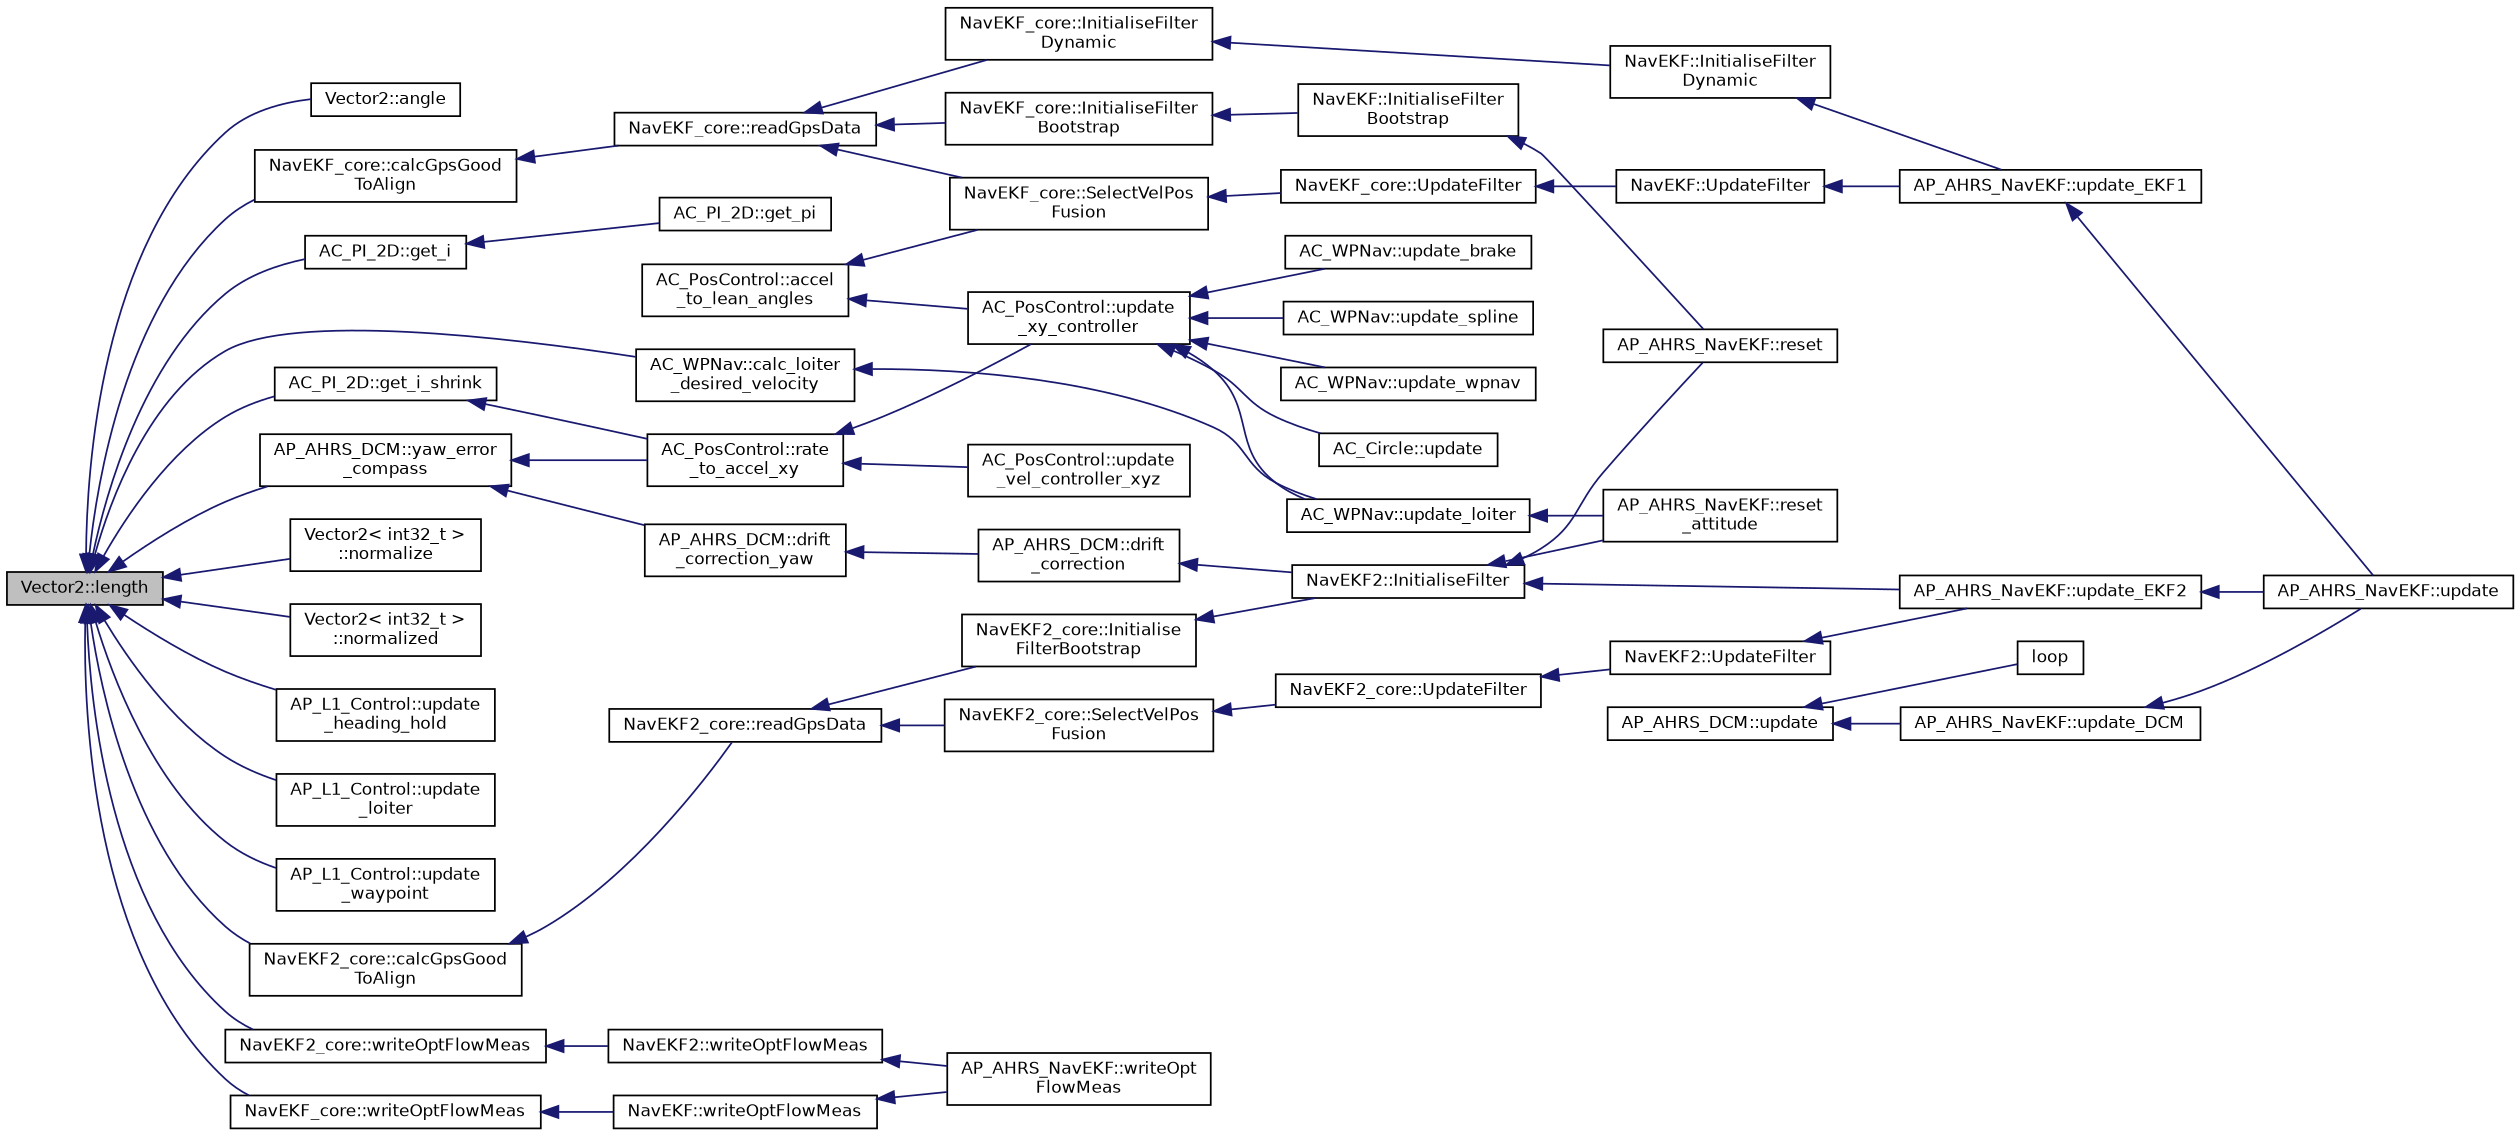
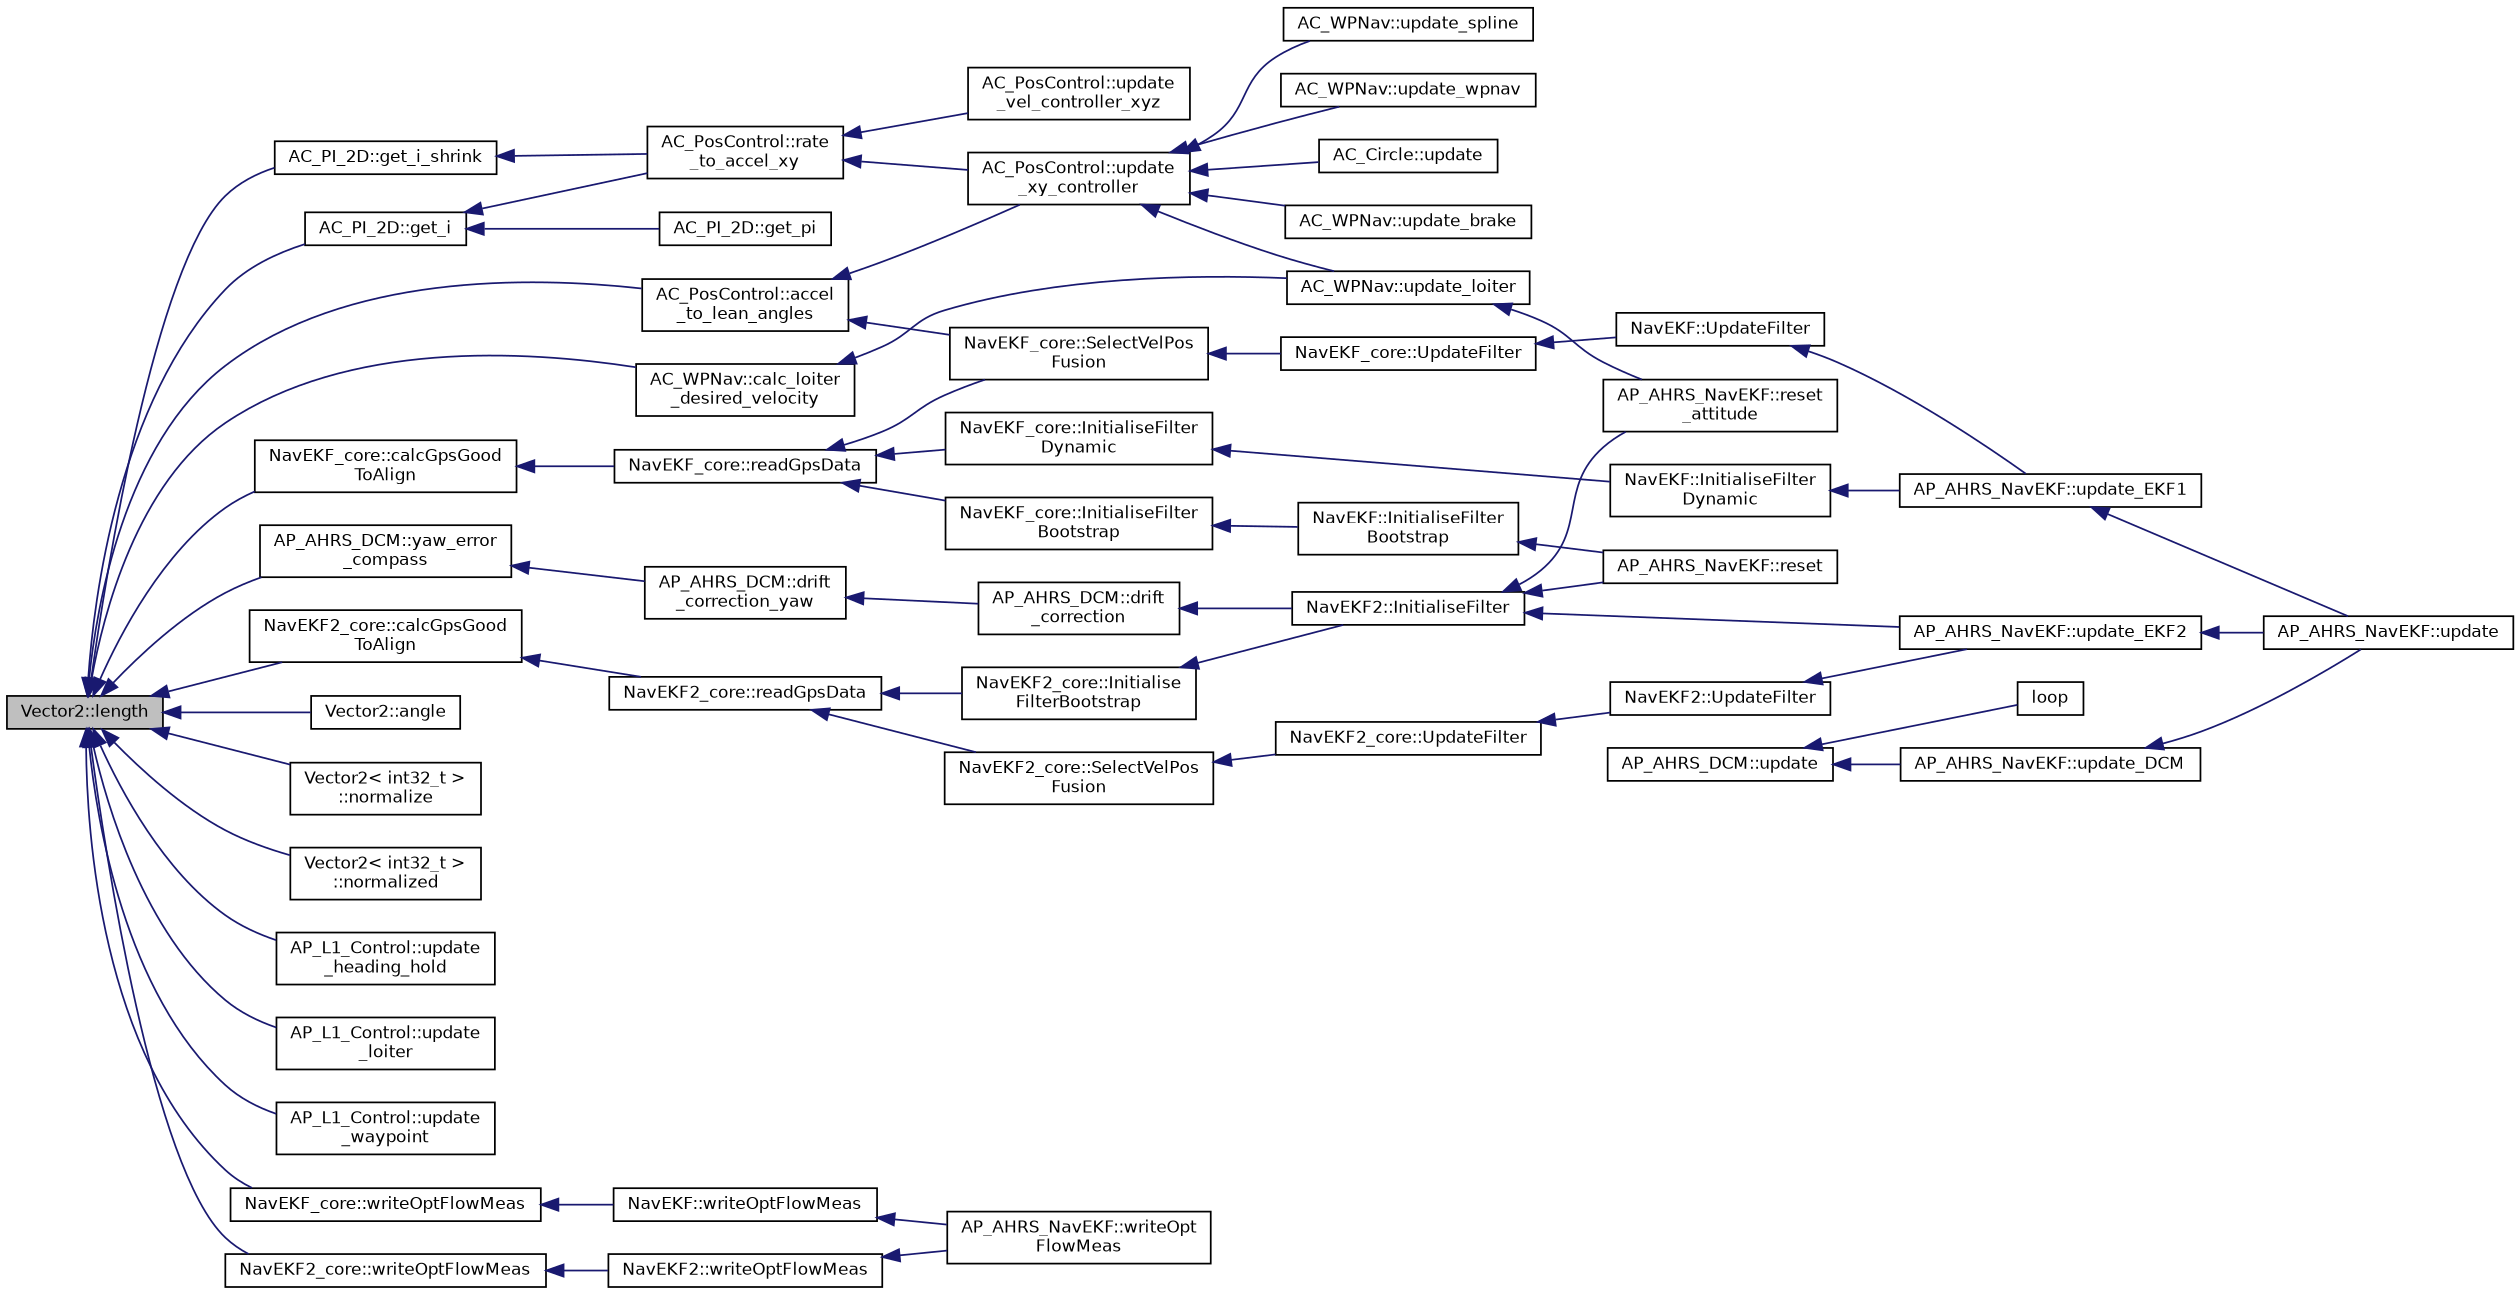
edge "AC_PosControl::accel _to_lean_angles" -> "Vector2::length": added
edge "AC_PosControl::rate _to_accel_xy" -> "AP_AHRS_DCM::yaw_error _compass": now "AC_PosControl::rate _to_accel_xy" -> "AC_PI_2D::get_i"
